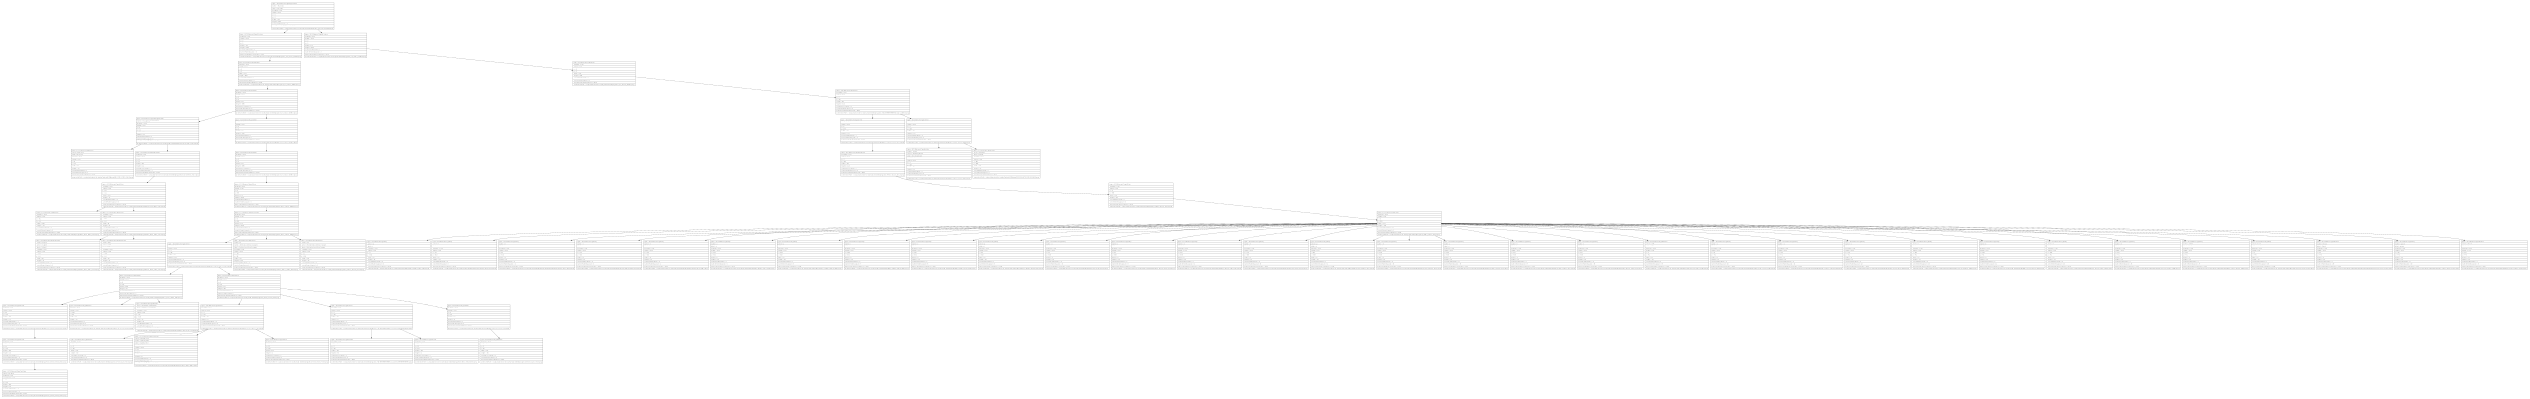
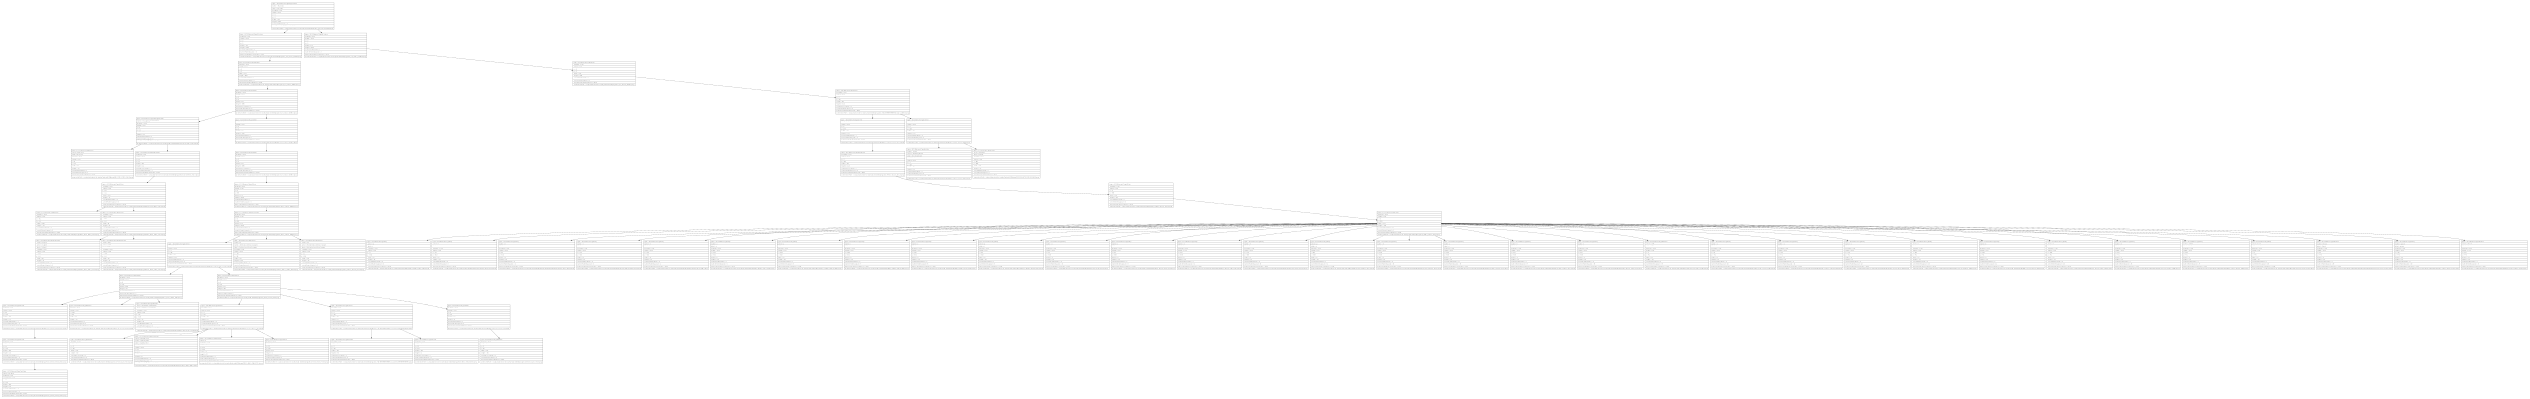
node "type = XCUIElementTypeSwitch": added
